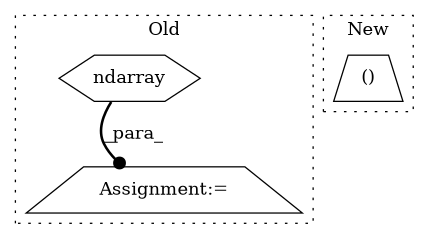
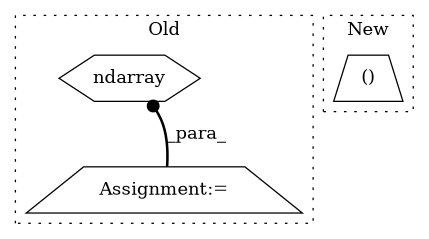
edge "ndarray" -> "Assignment:=": reversed
